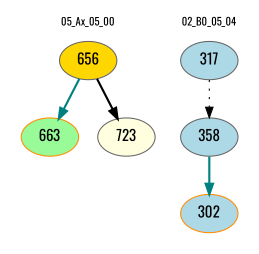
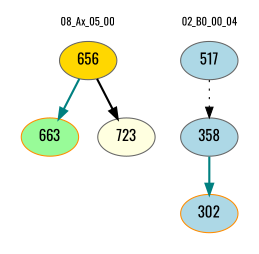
cluster "05_Ax_05_00": label "05_Ax_05_00" -> "08_Ax_05_00"
cluster "02_B0_05_04": label "02_B0_05_04" -> "02_B0_00_04"
node "317": label "317" -> "517"
